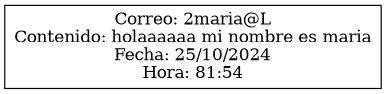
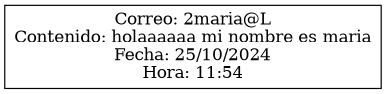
node "Correo: 2maria@L": text "Hora: 81:54" -> "Hora: 11:54"
